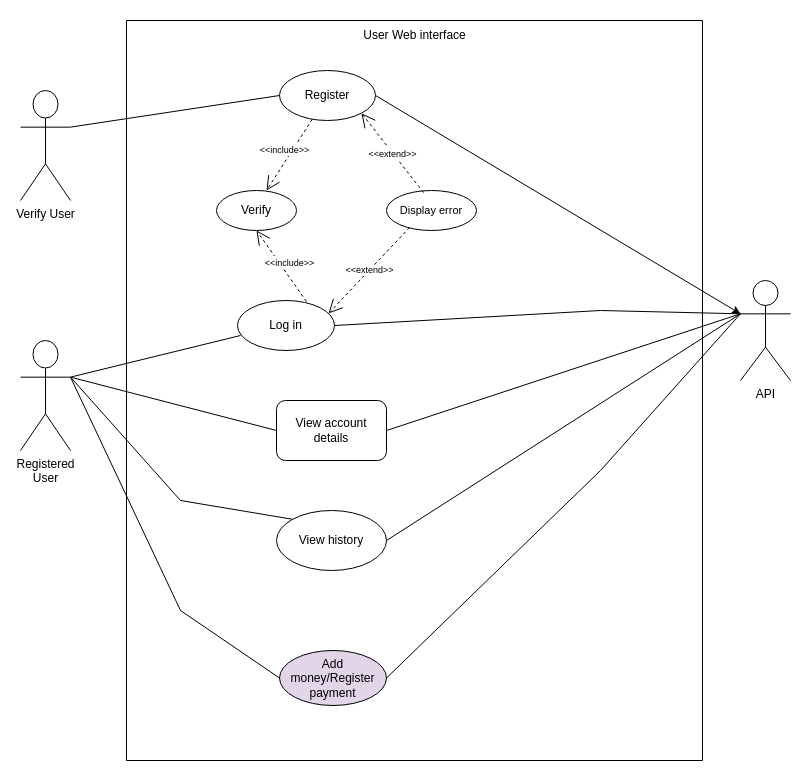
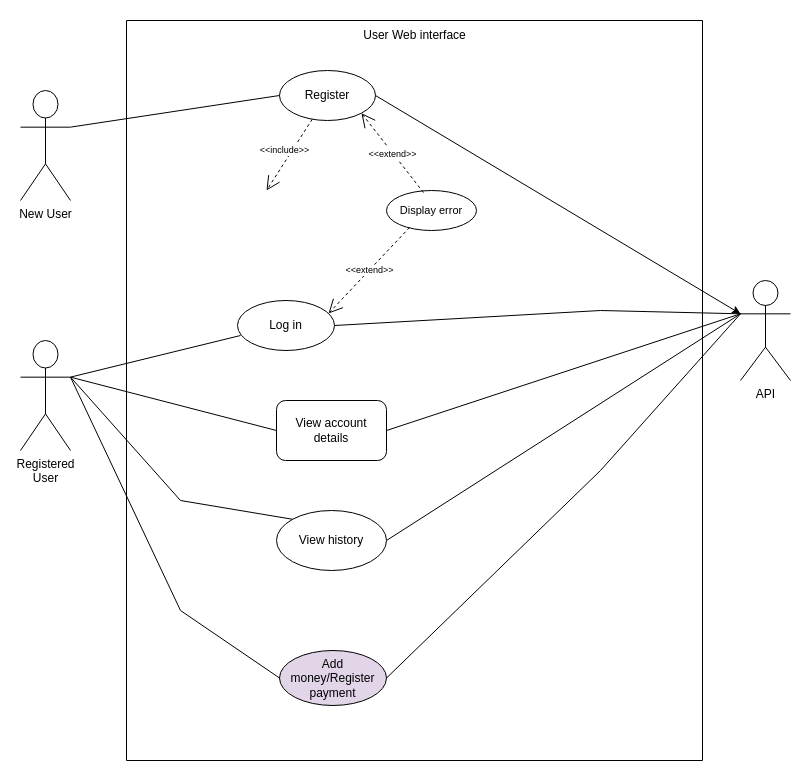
node "Verify": removed
node "Verify User": label "Verify User" -> "New User"
edge "Log in" -> "Verify": removed, label "<<include>>"
